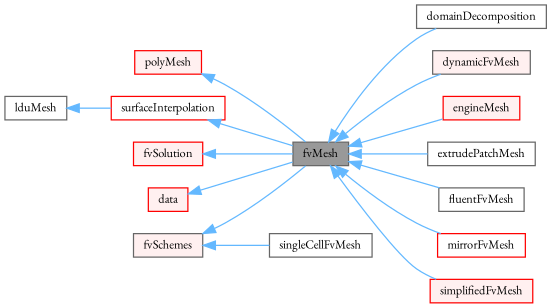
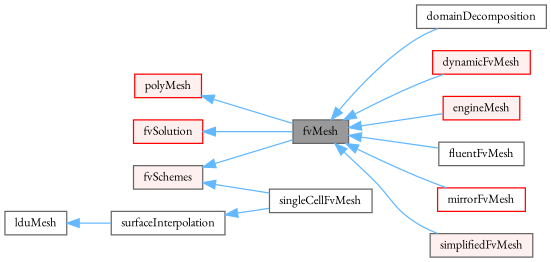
node "dynamicFvMesh": color gray40 -> red
node "surfaceInterpolation": color red -> gray40
edge "fvMesh" -> "surfaceInterpolation": now "singleCellFvMesh" -> "surfaceInterpolation"
node "extrudePatchMesh": removed
node "data": removed
node "simplifiedFvMesh": color red -> gray40
